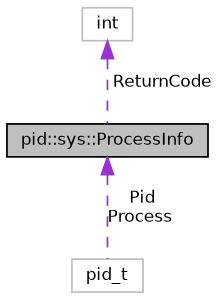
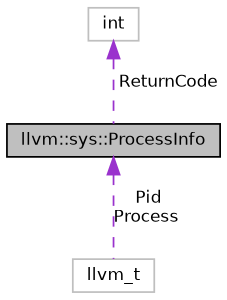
node "pid::sys::ProcessInfo": label "pid::sys::ProcessInfo" -> "llvm::sys::ProcessInfo"
node "pid_t": label "pid_t" -> "llvm_t"
